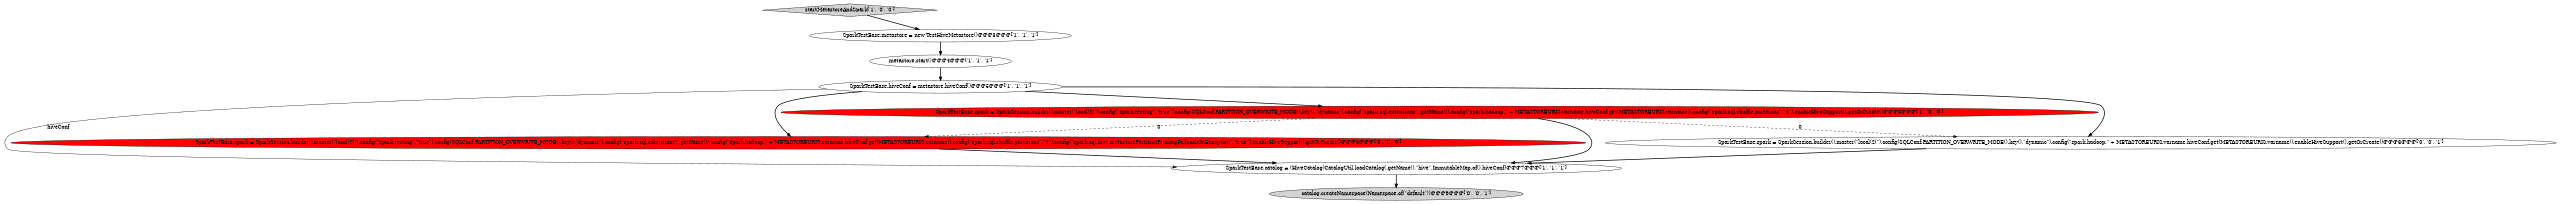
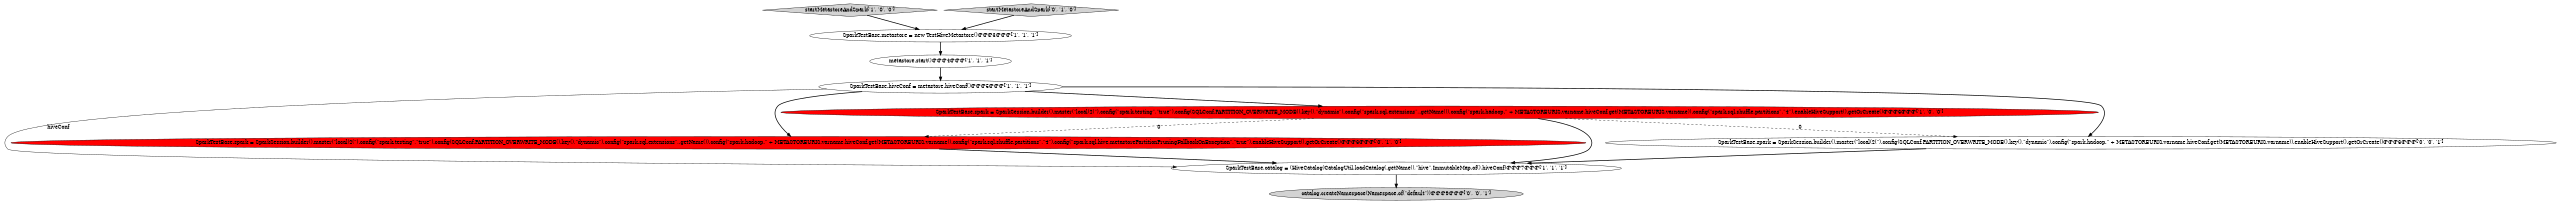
node "startMetastoreAndSpark['0', '1', '0']": added
